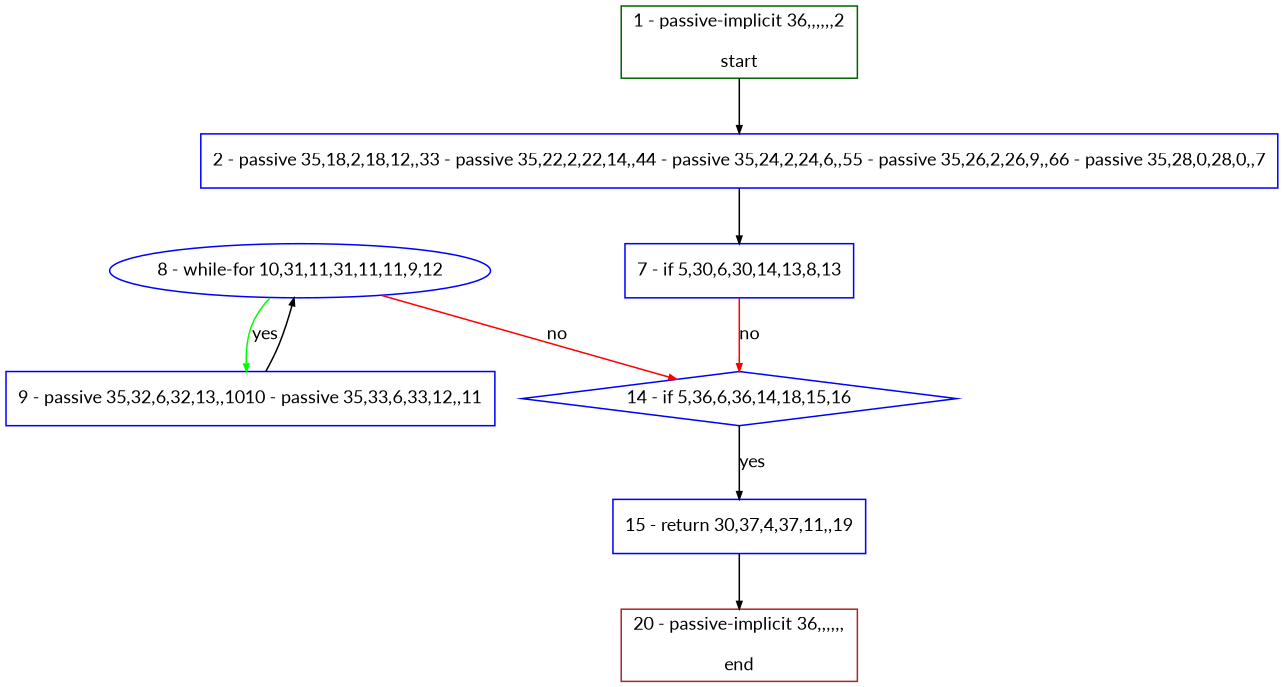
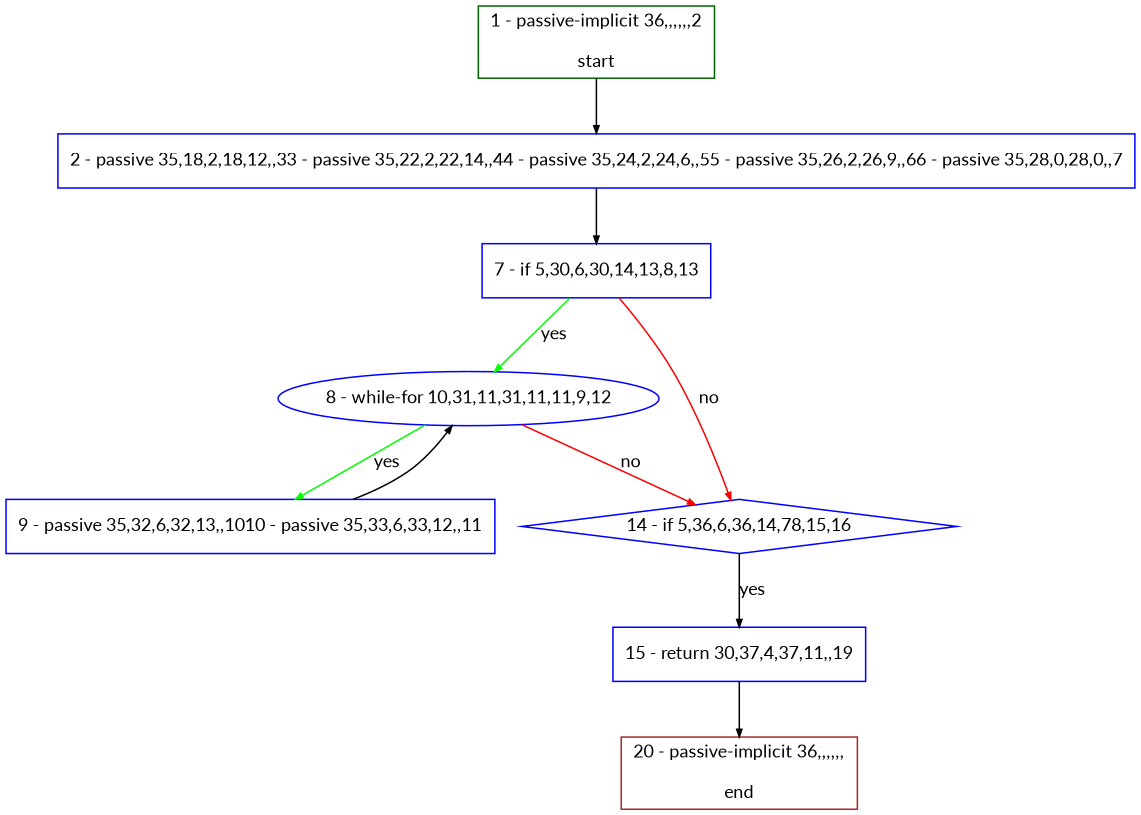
edge "7 - if 5,30,6,30,14,13,8,13" -> "8 - while-for 10,31,11,31,11,11,9,12": added, label "yes"
node "14 - if 5,36,6,36,14,18,15,16": label "14 - if 5,36,6,36,14,18,15,16" -> "14 - if 5,36,6,36,14,78,15,16"
